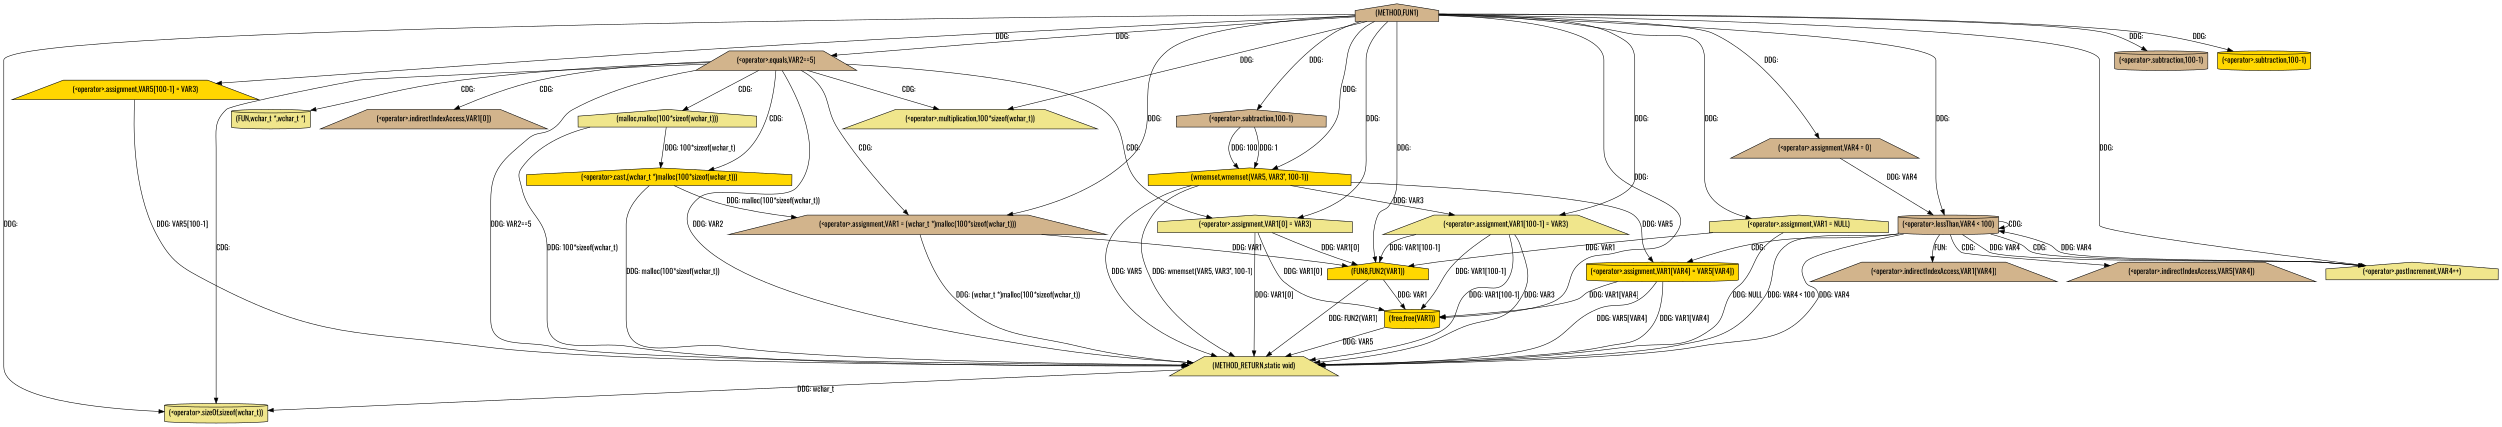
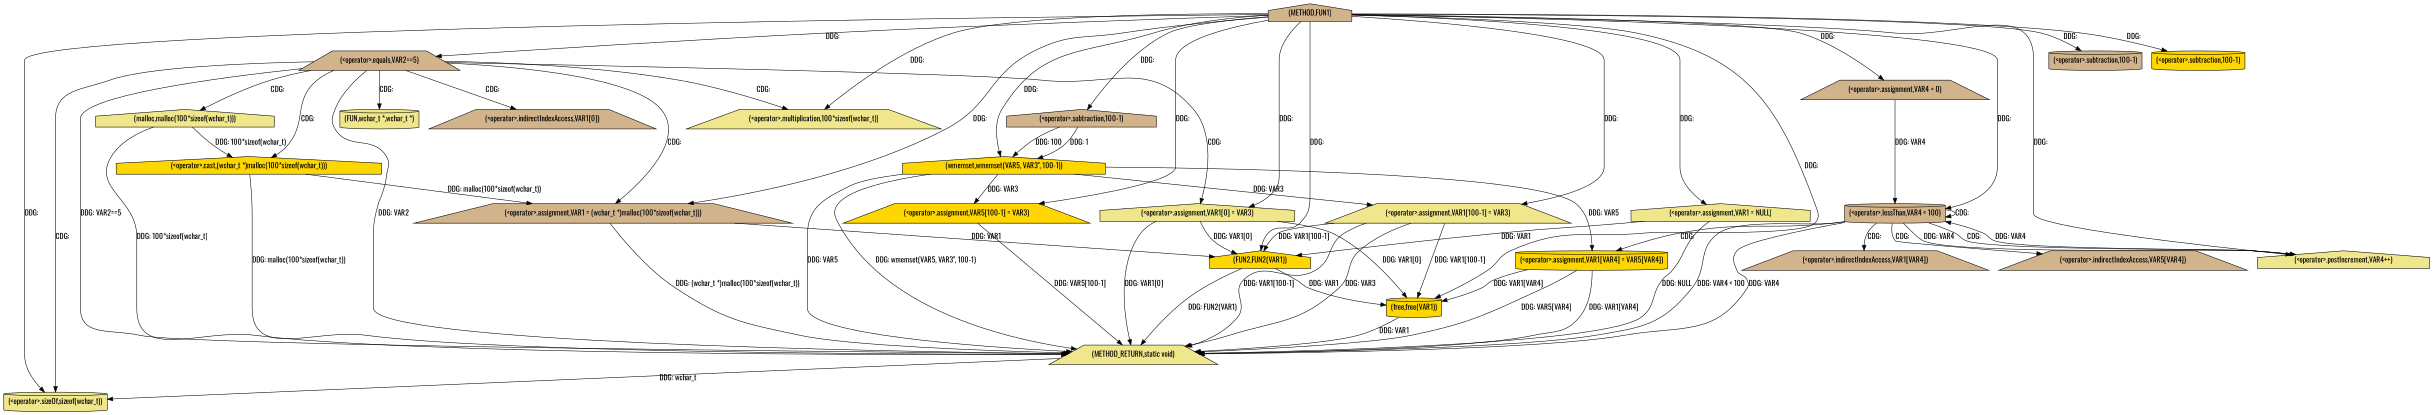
edge "(wmemset,wmemset(VAR5, VAR3'', 100-1))" -> "(<operator>.assignment,VAR5[100-1] = VAR3)": added, label "DDG: VAR3"
edge "(<operator>.lessThan,VAR4 < 100)" -> "(<operator>.indirectIndexAccess,VAR1[VAR4])": label "FUN: " -> "CDG: "
node "(FUN8,FUN2(VAR1))": label "(FUN8,FUN2(VAR1))" -> "(FUN2,FUN2(VAR1))"
edge "(free,free(VAR1))" -> "(METHOD_RETURN,static void)": label "DDG: VAR5" -> "DDG: VAR1"
